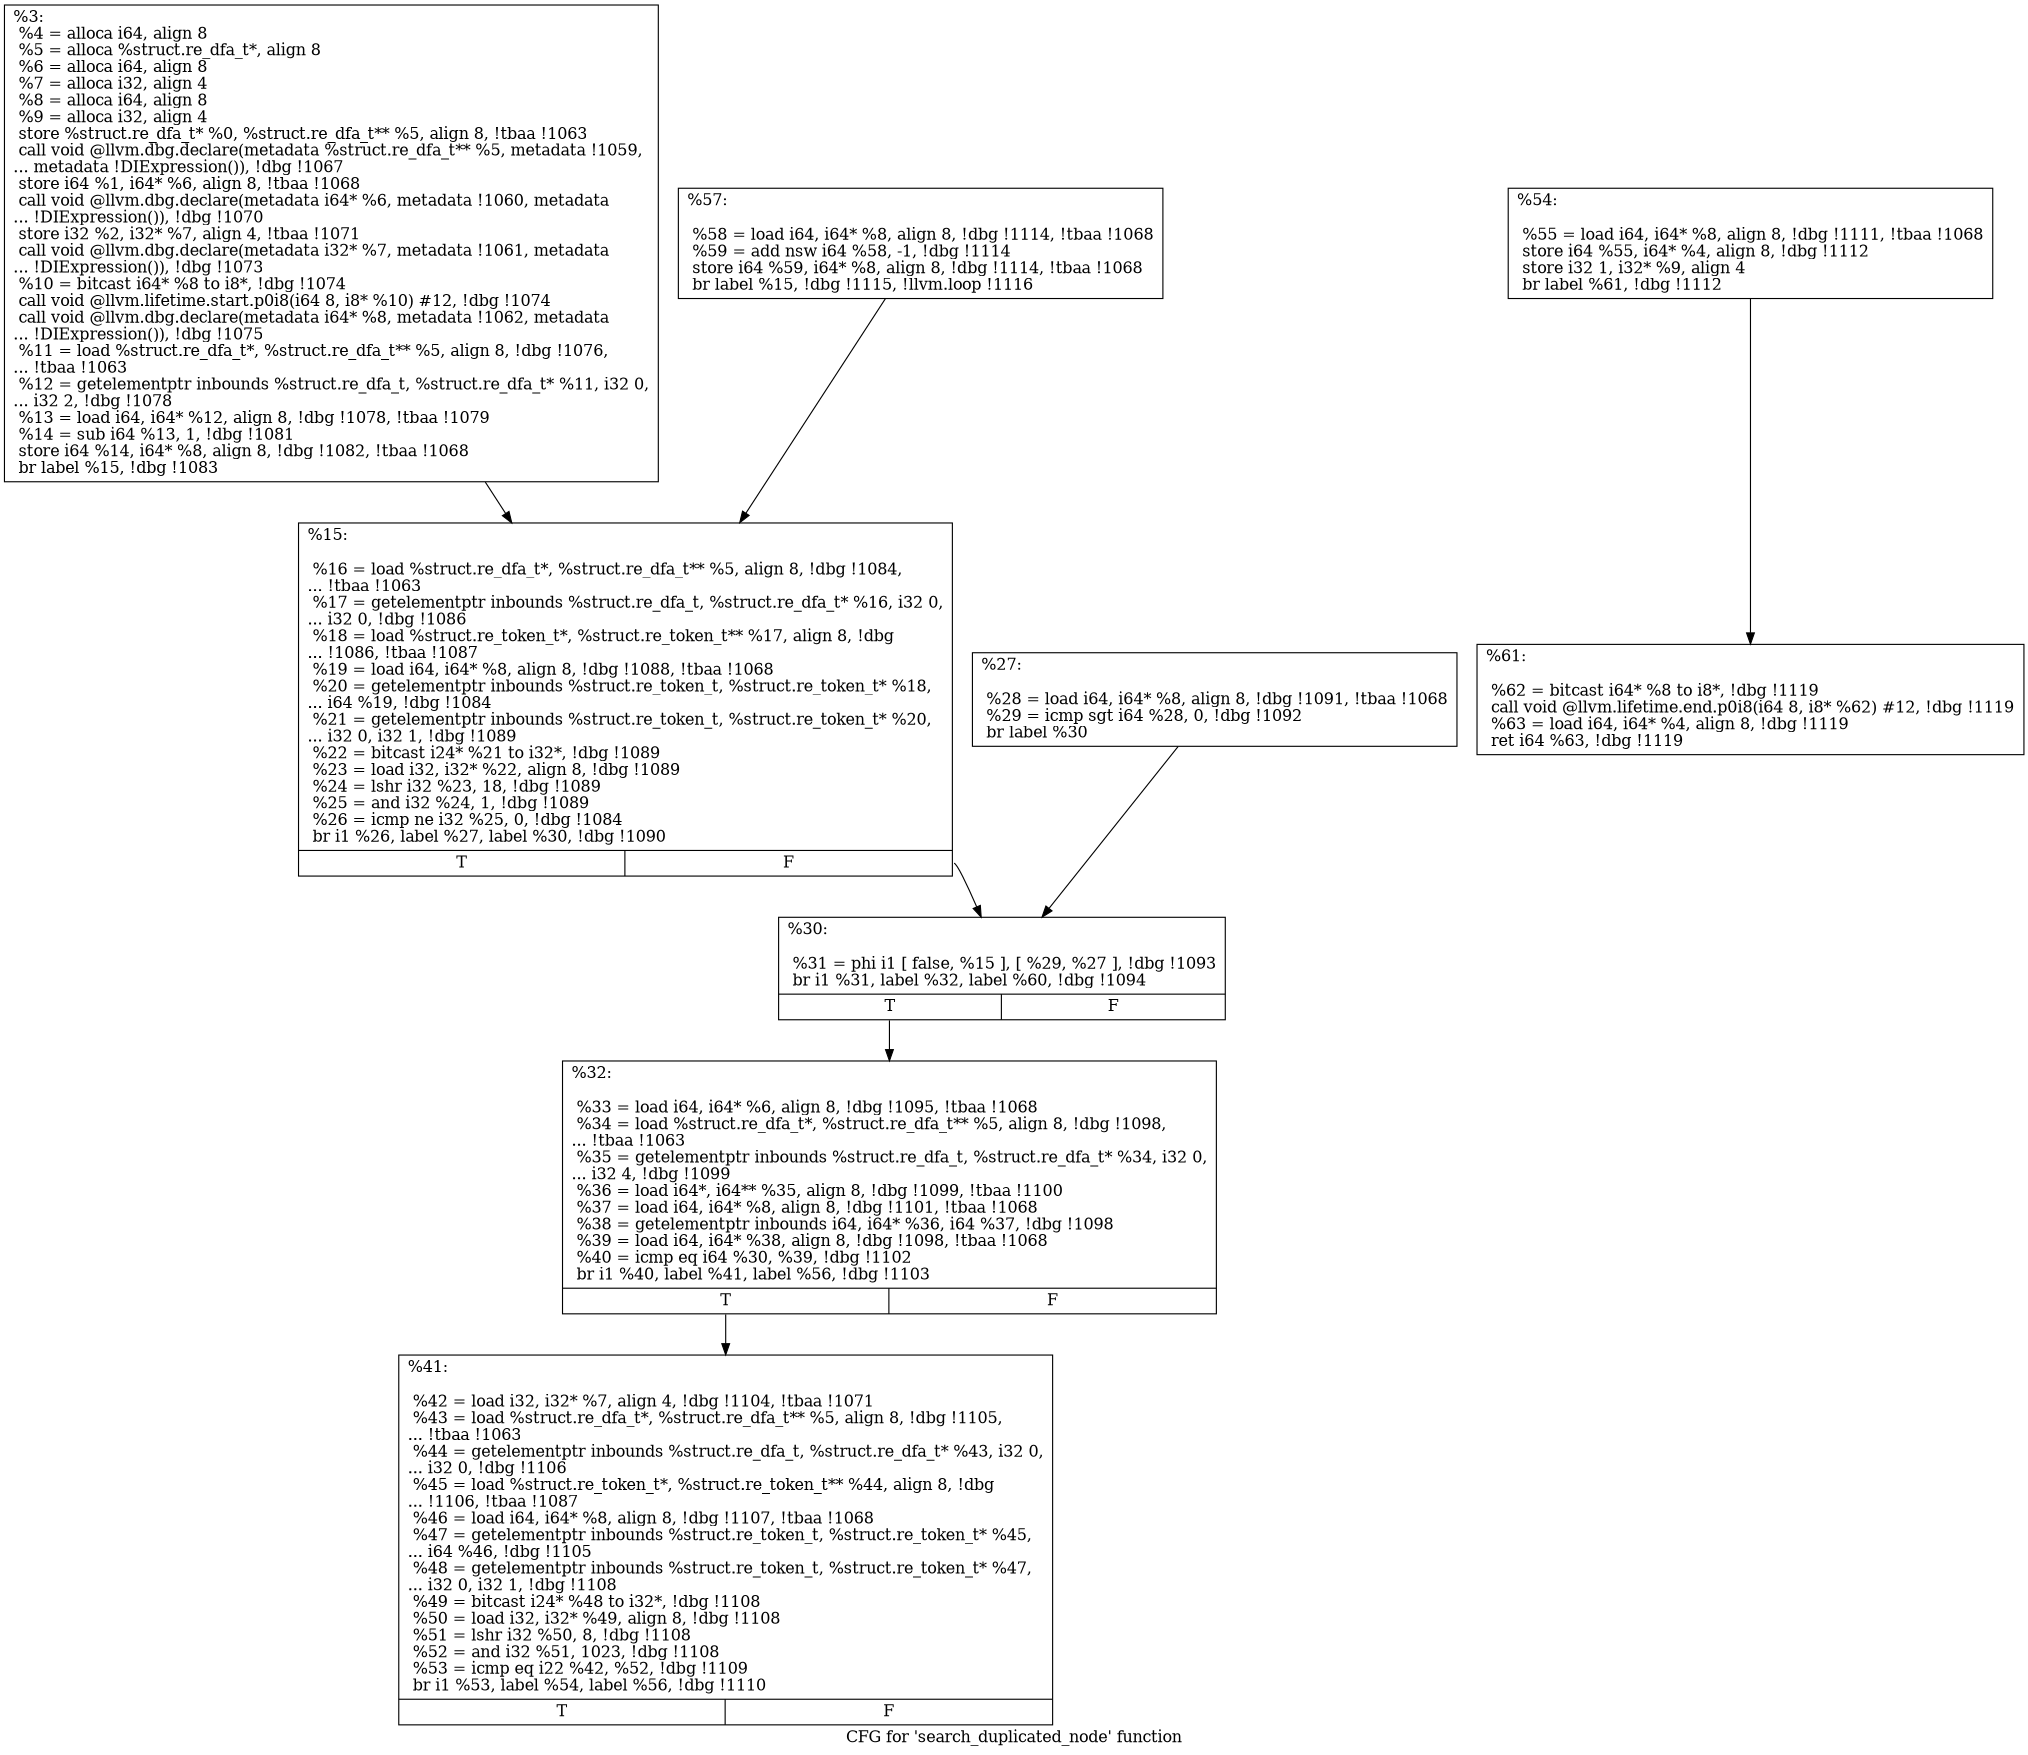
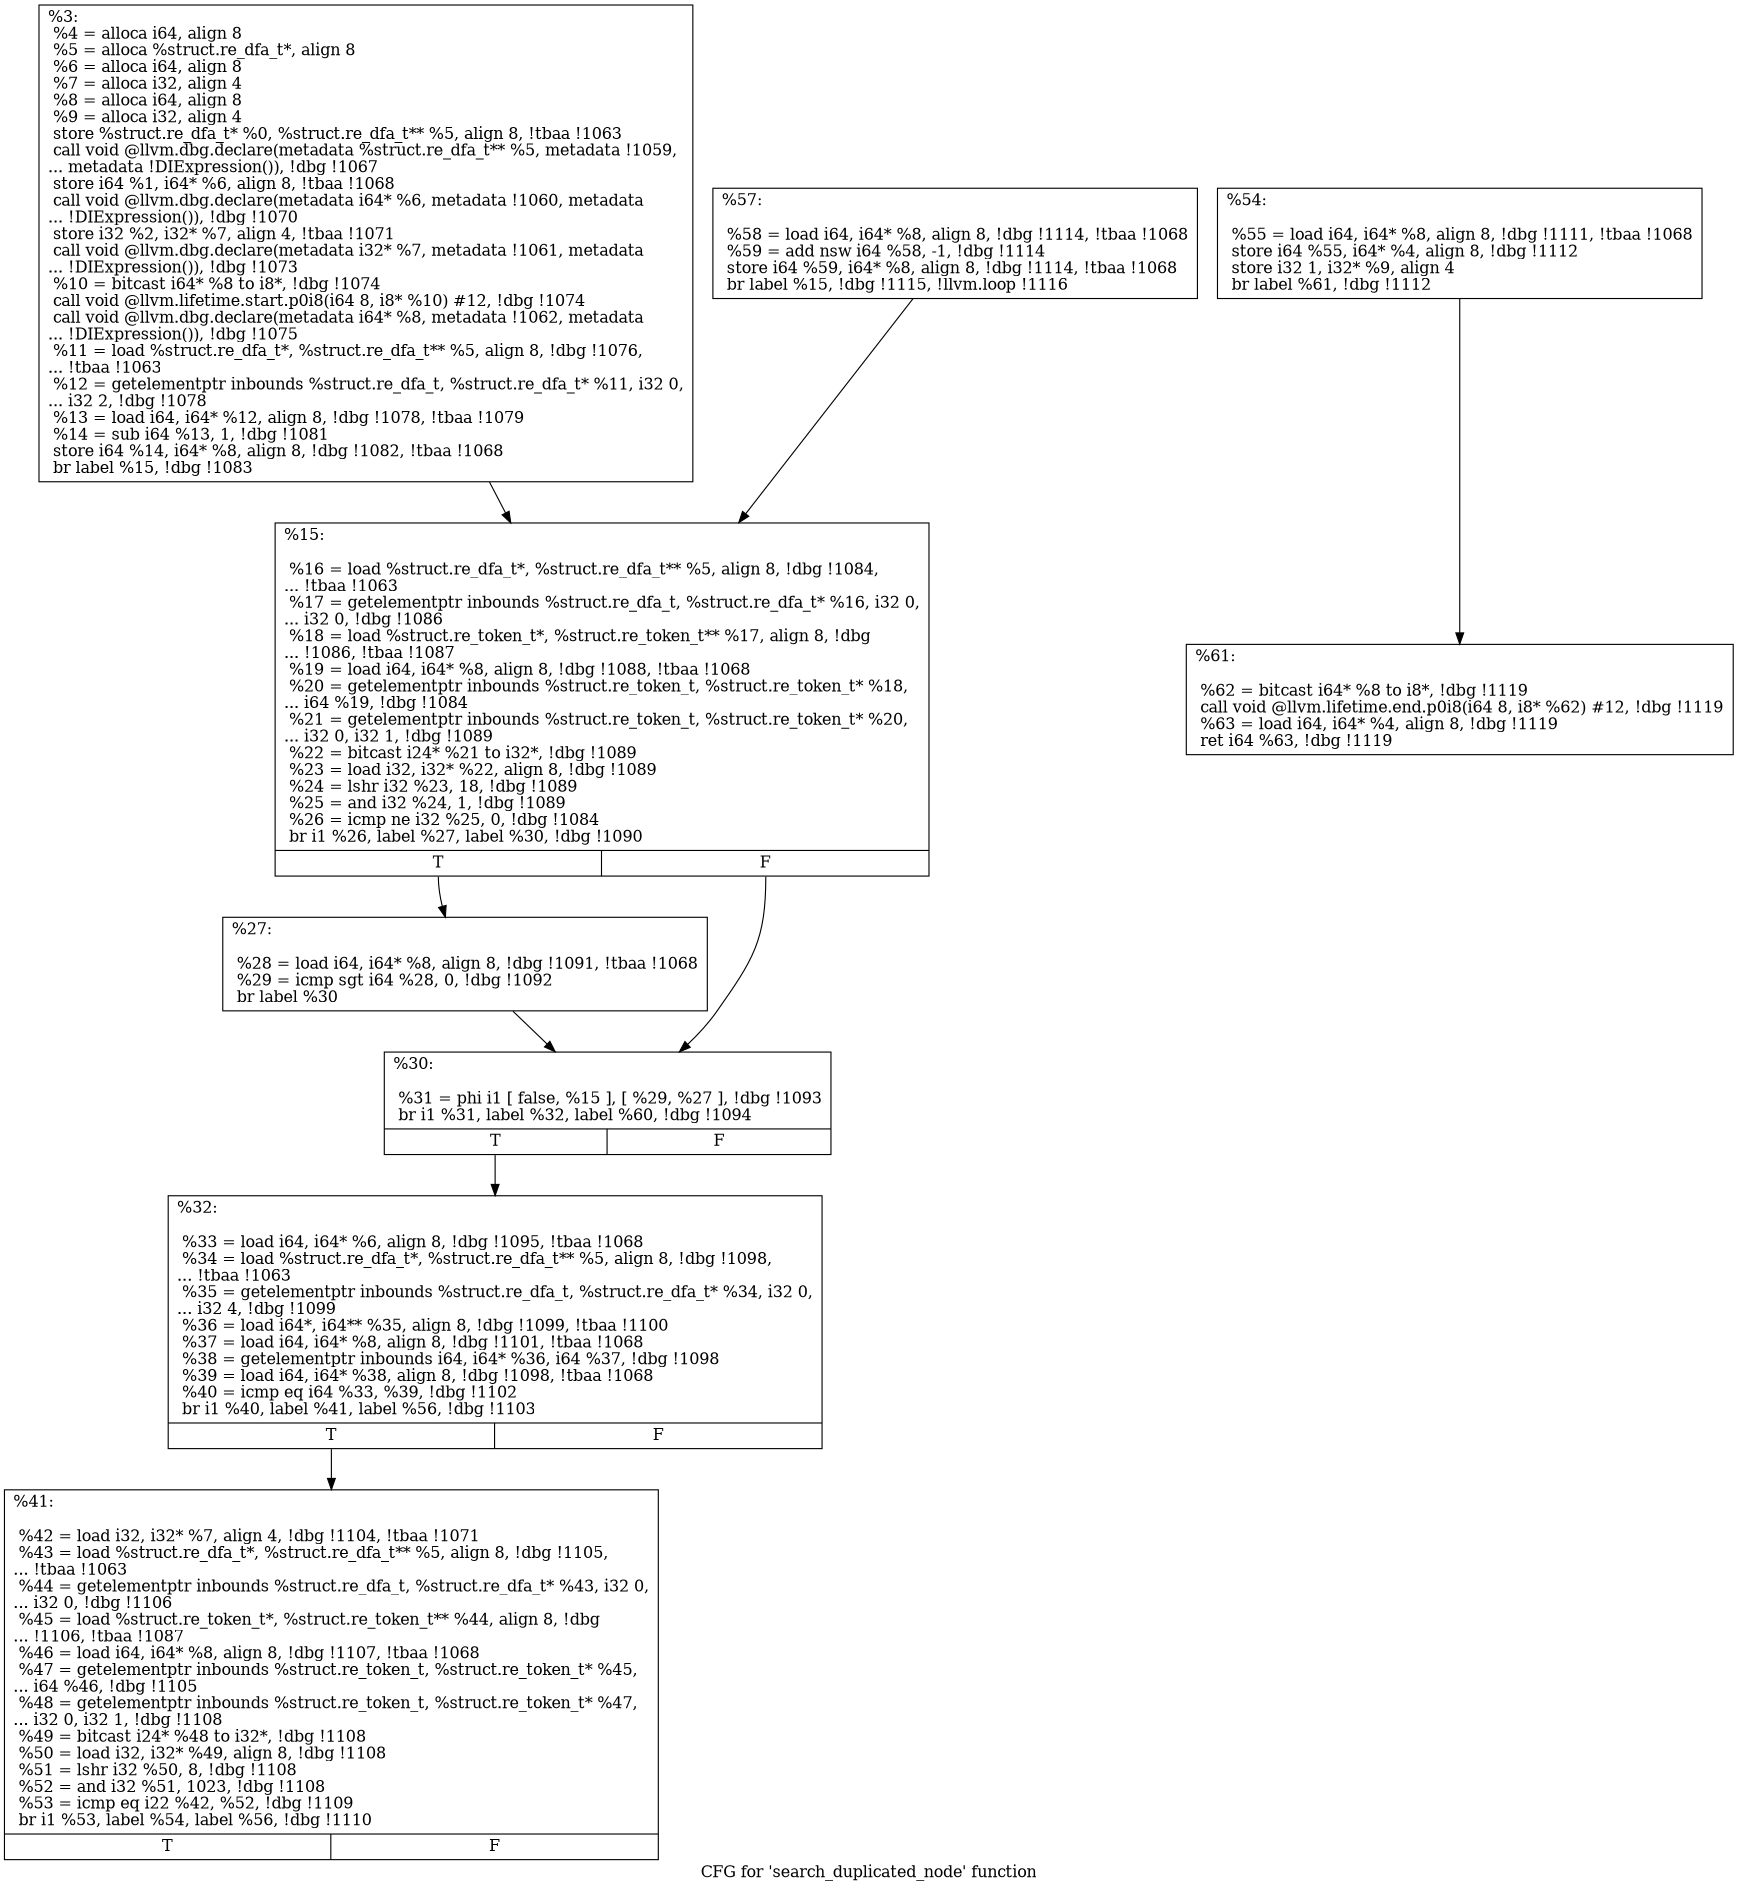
edge "%15:" -> "%27:": added
node "%32:": text "%40 = icmp eq i64 %30, %39, !dbg !1102" -> "%40 = icmp eq i64 %33, %39, !dbg !1102"
